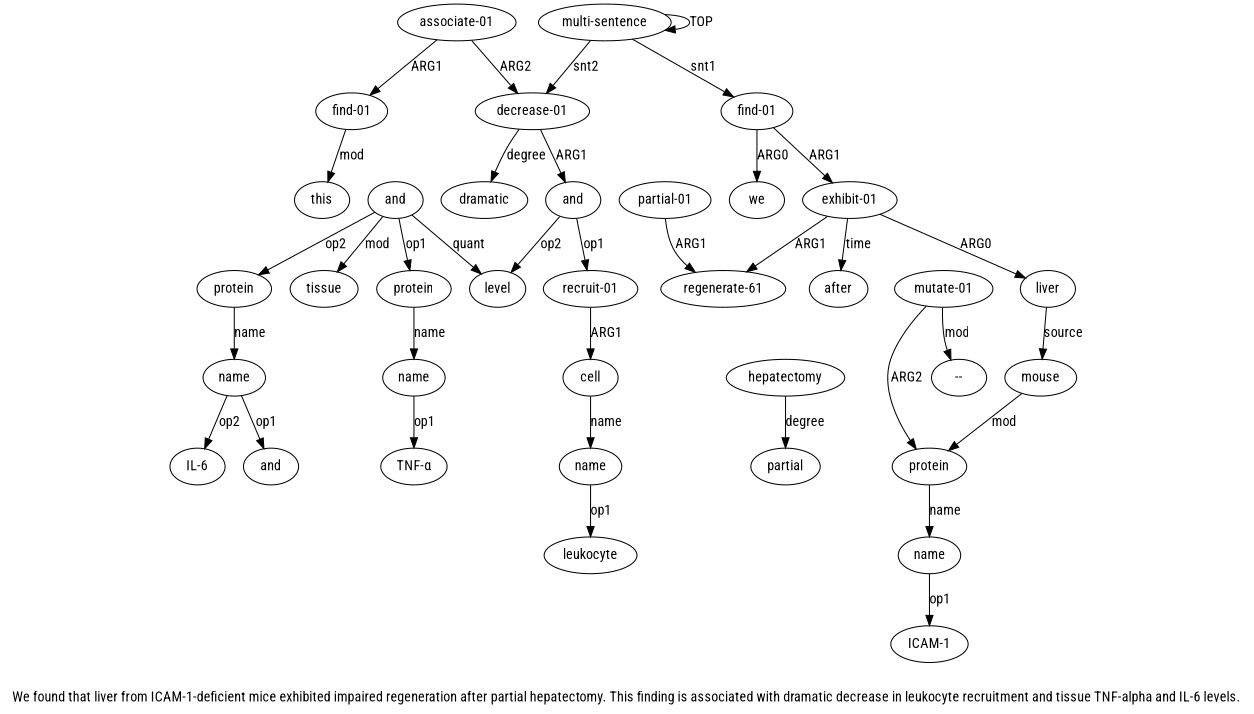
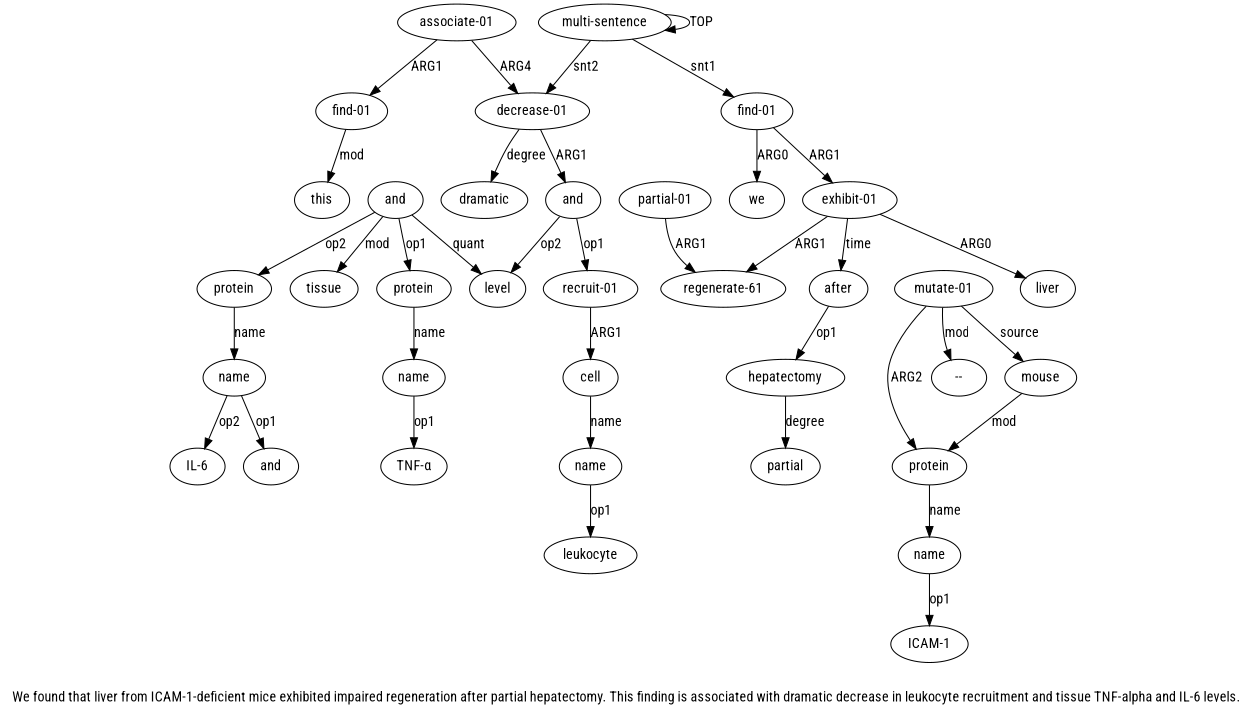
edge "associate-01" -> "decrease-01": label "ARG2" -> "ARG4"
edge "after" -> "hepatectomy": added, label "op1"
edge "liver" -> "mouse": now "mutate-01" -> "mouse"
